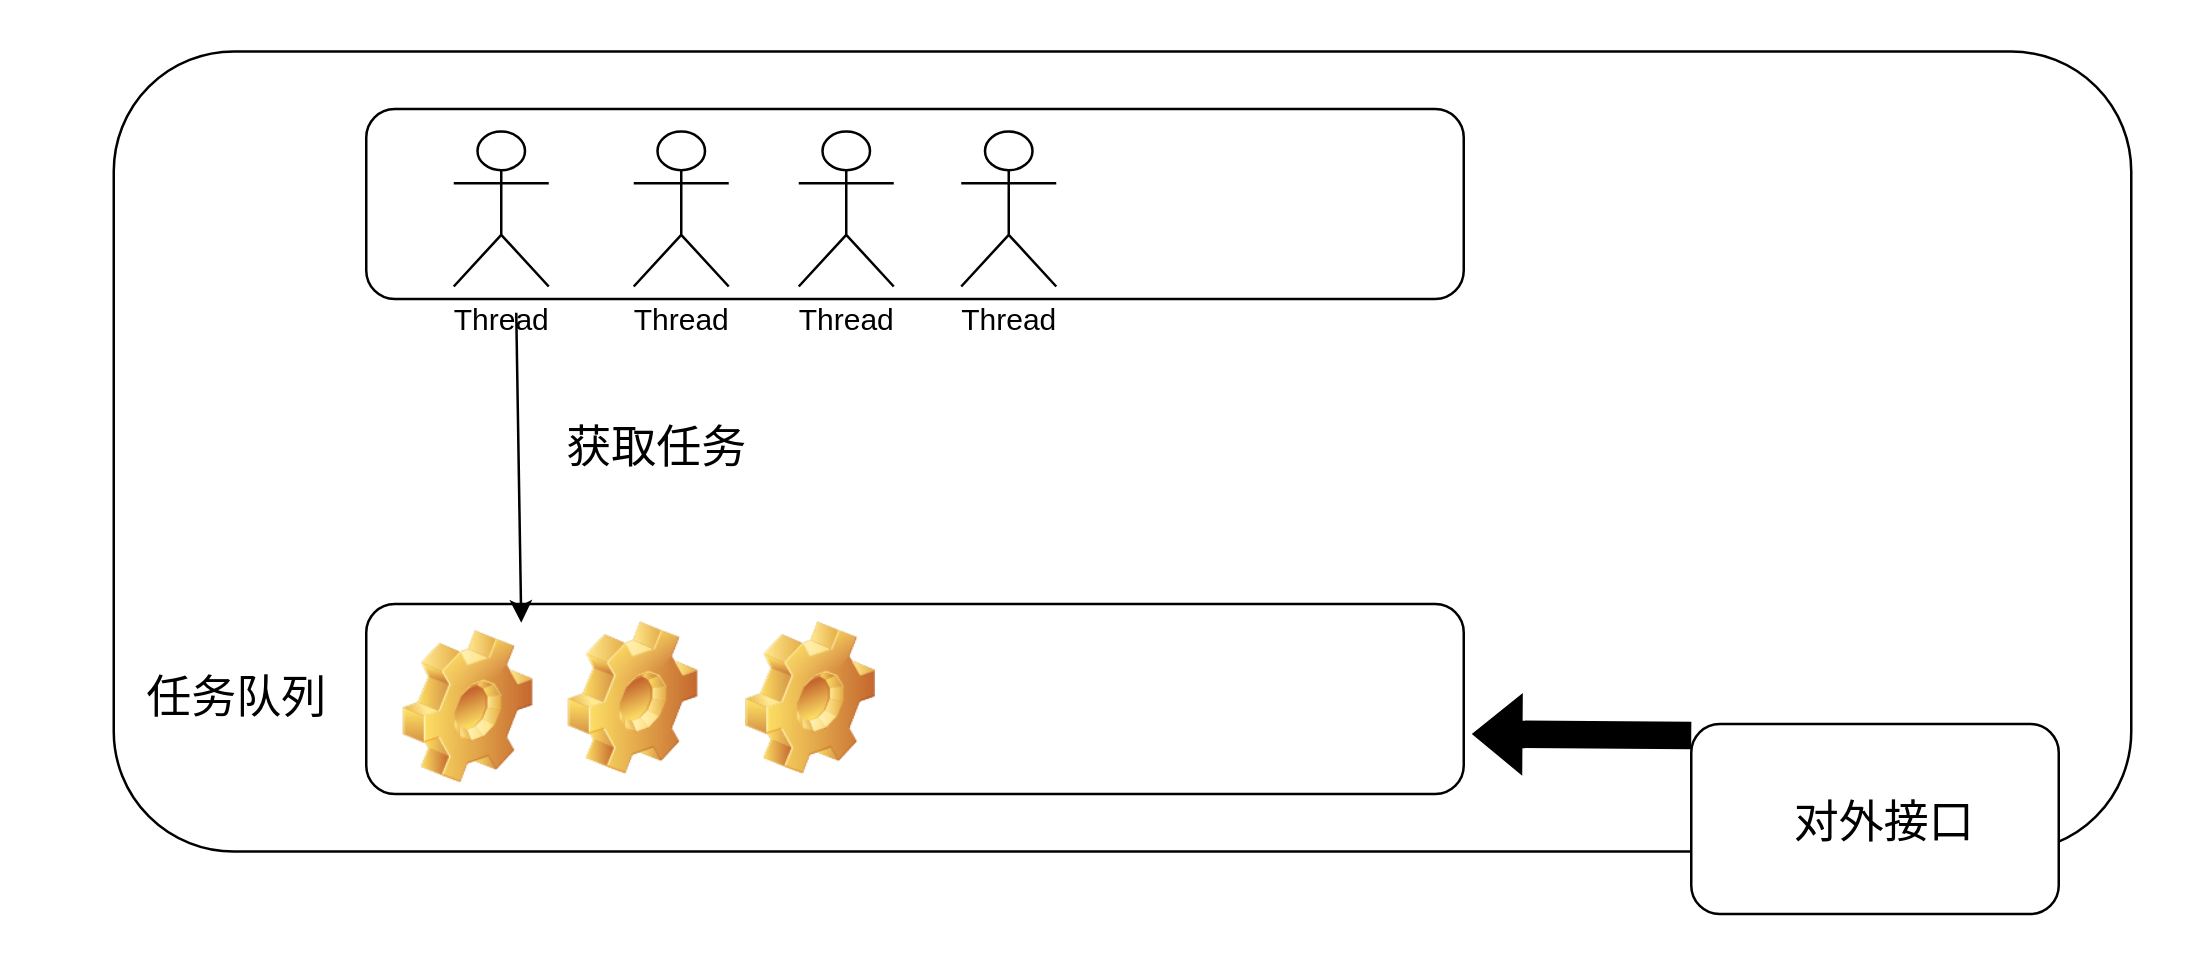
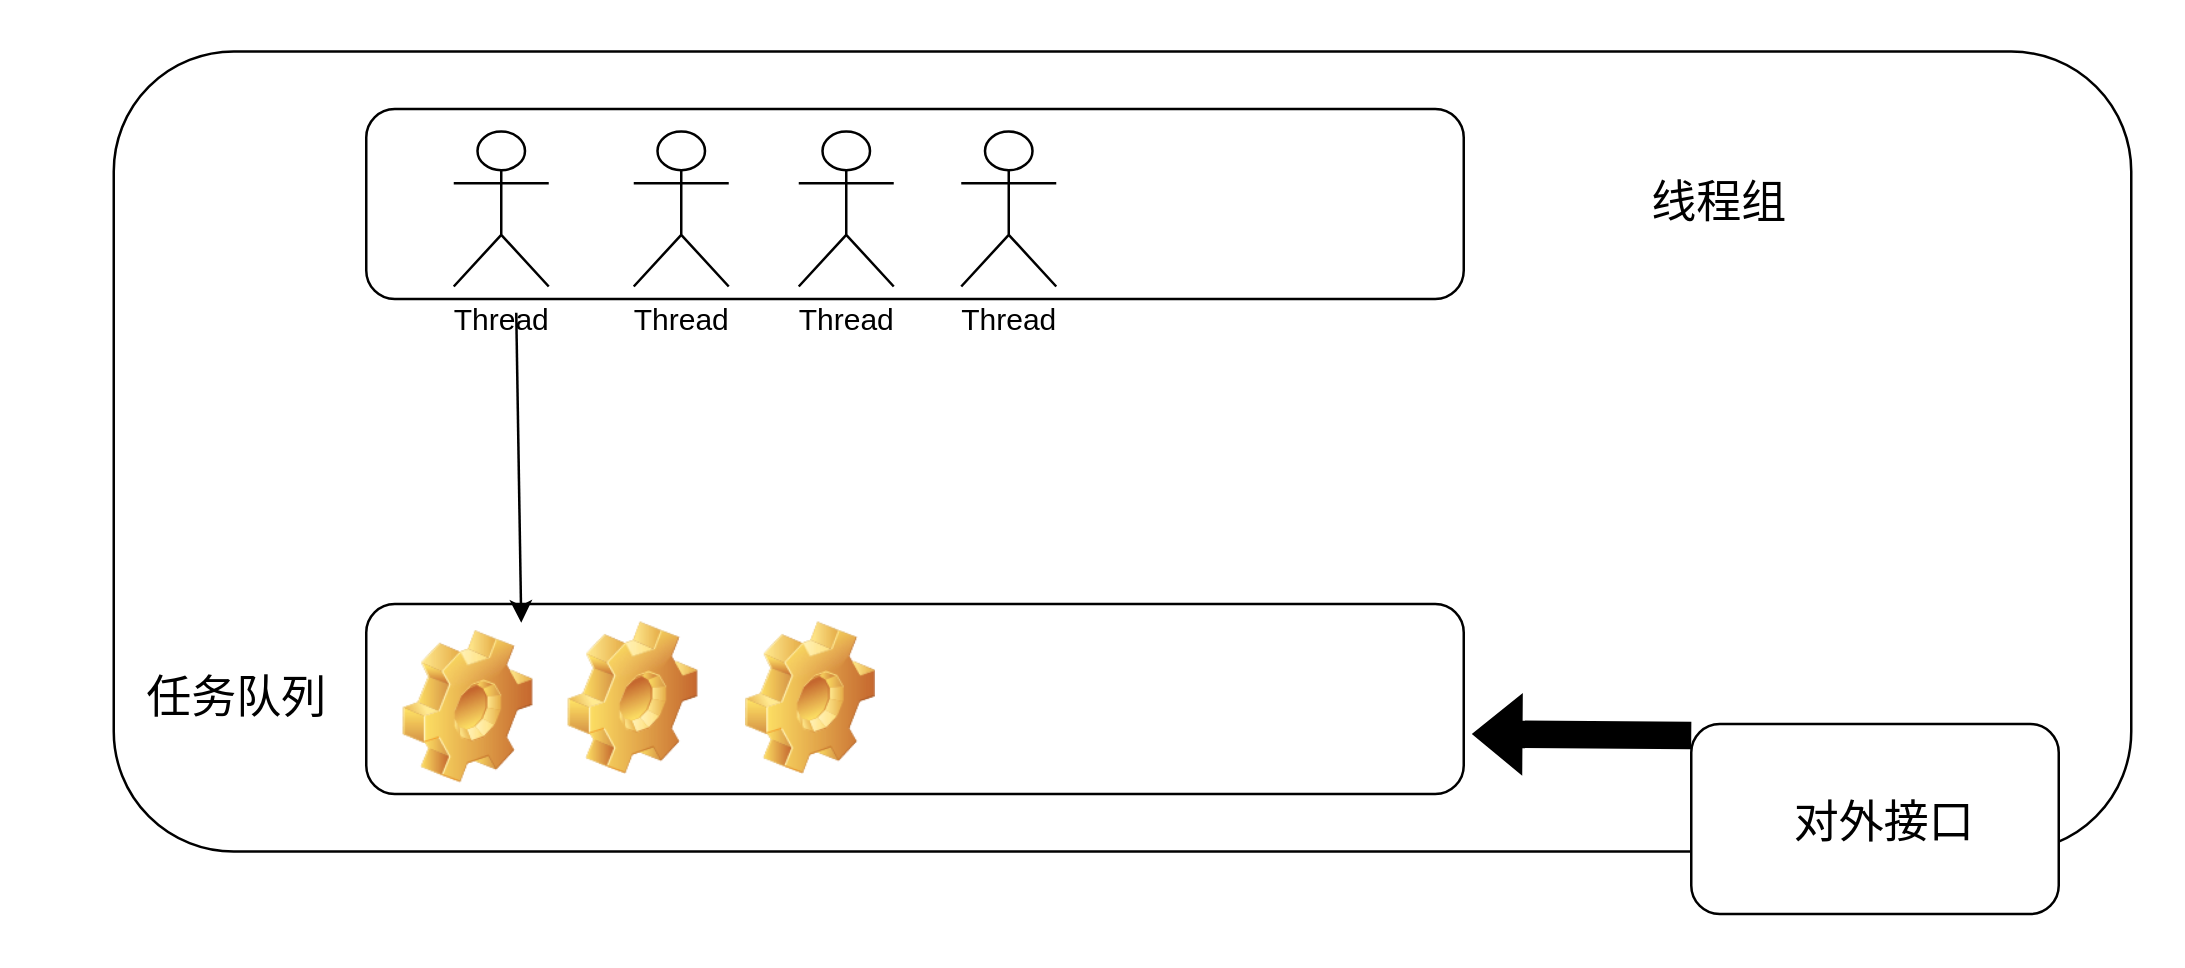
node "线程组": added
node "获取任务": removed
